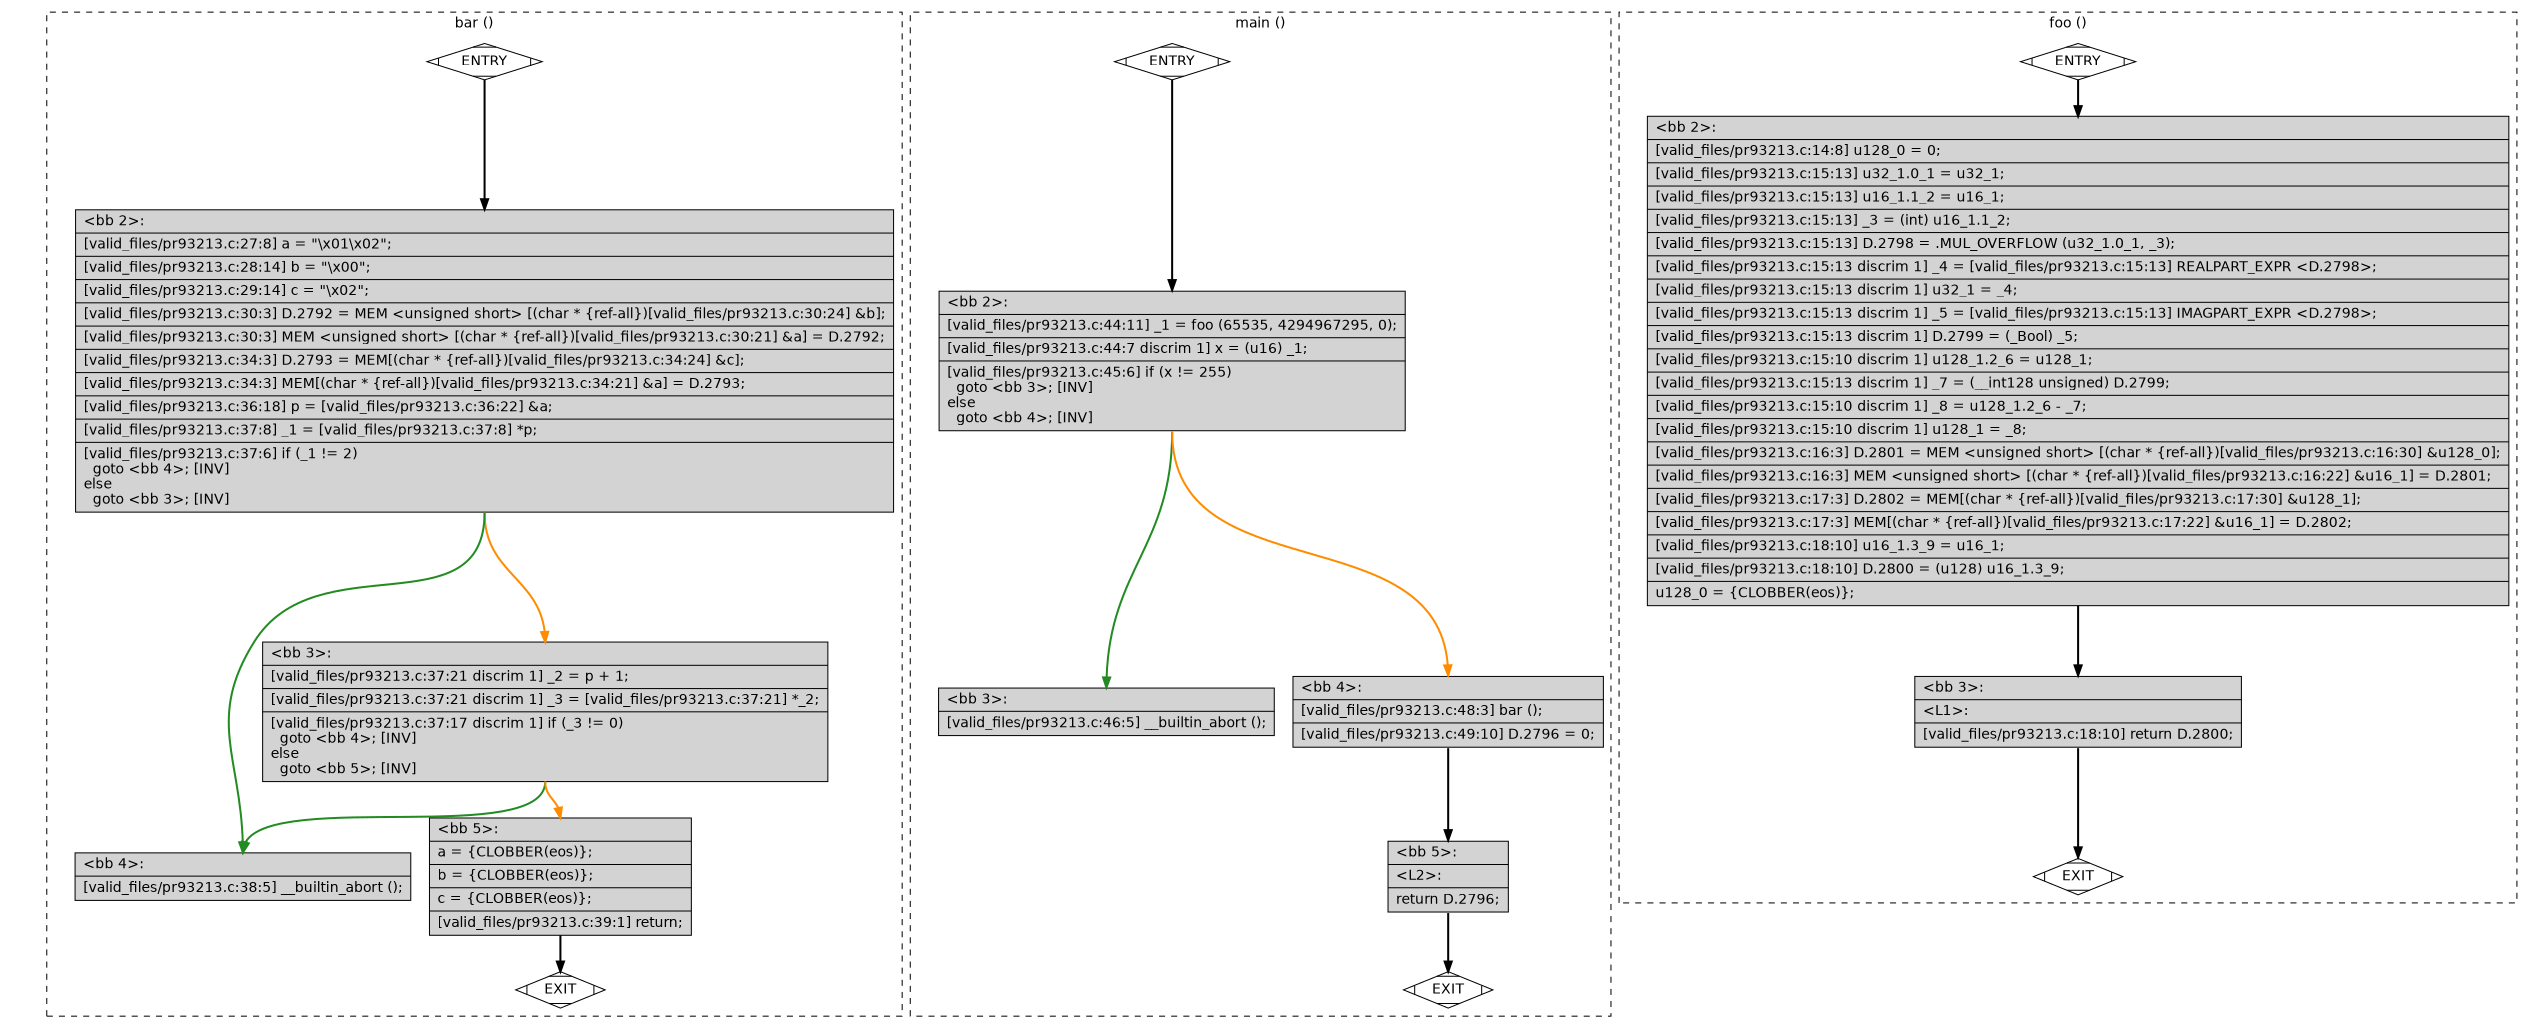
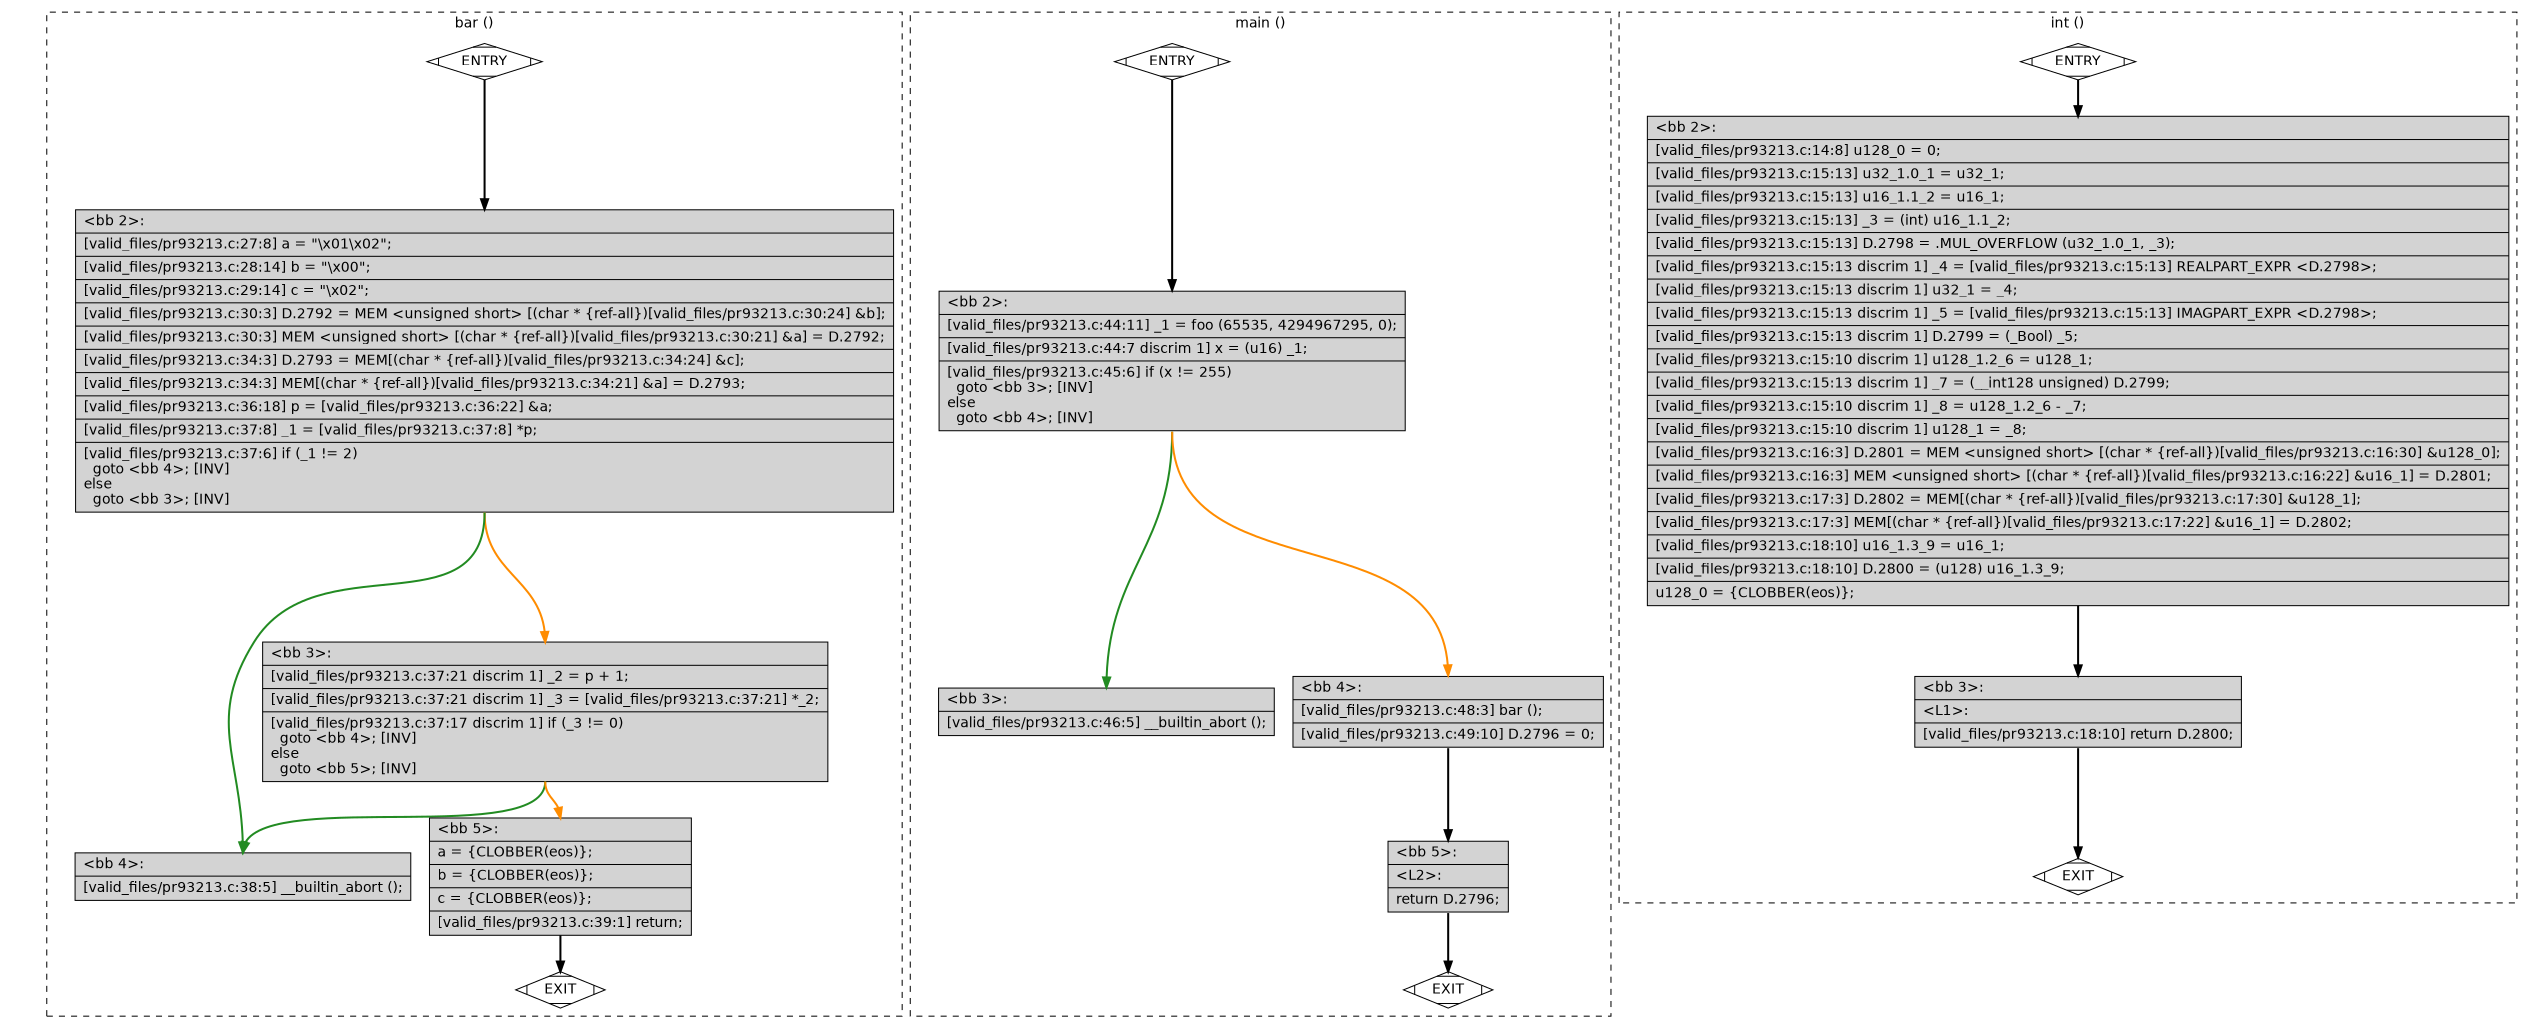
cluster "foo ()": label "foo ()" -> "int ()"
